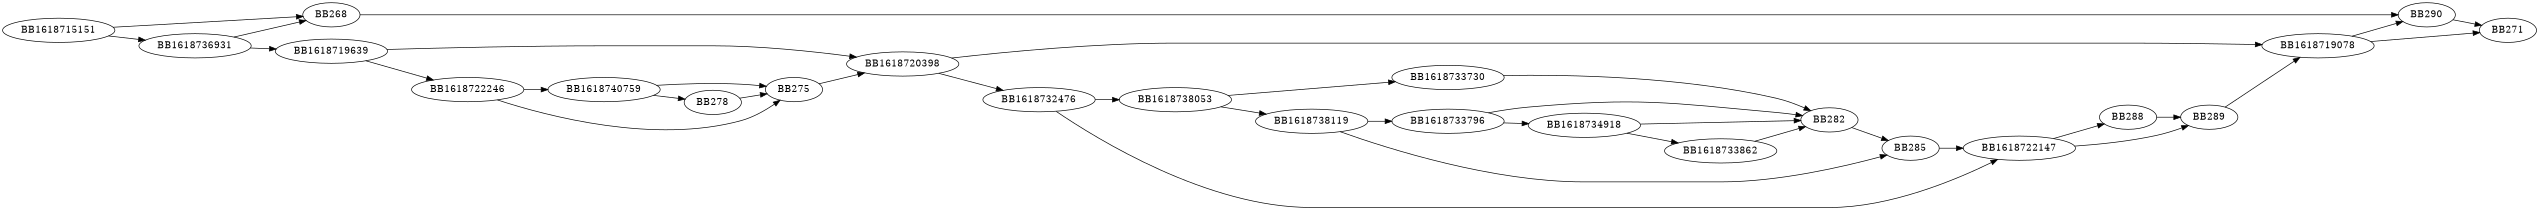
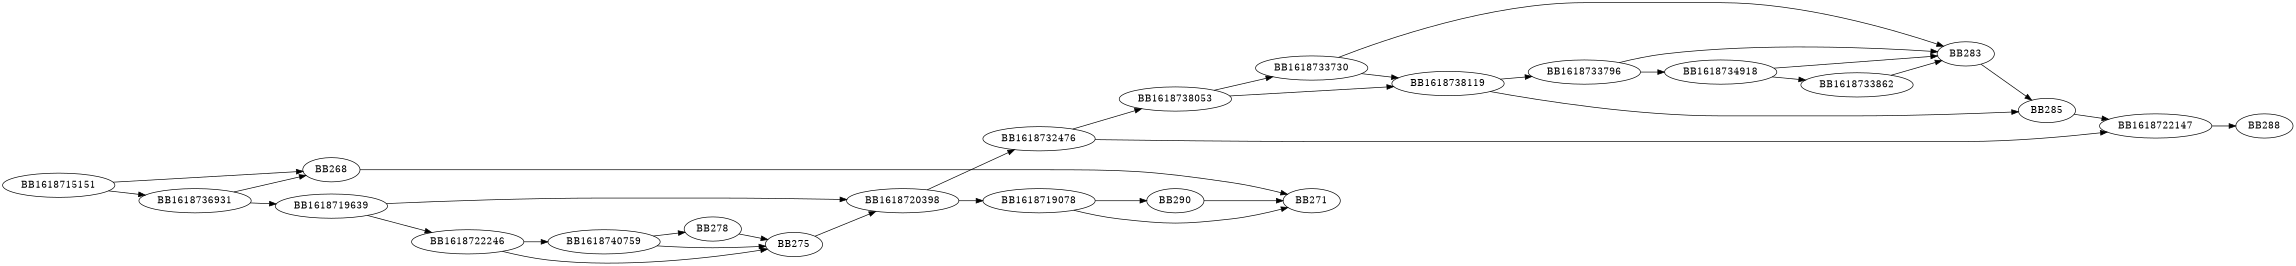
edge "BB268" -> "BB290": now "BB268" -> "BB271"
edge "BB1618733730" -> "BB1618738119": added
node "BB289": removed
node "BB282": label "BB282" -> "BB283"
